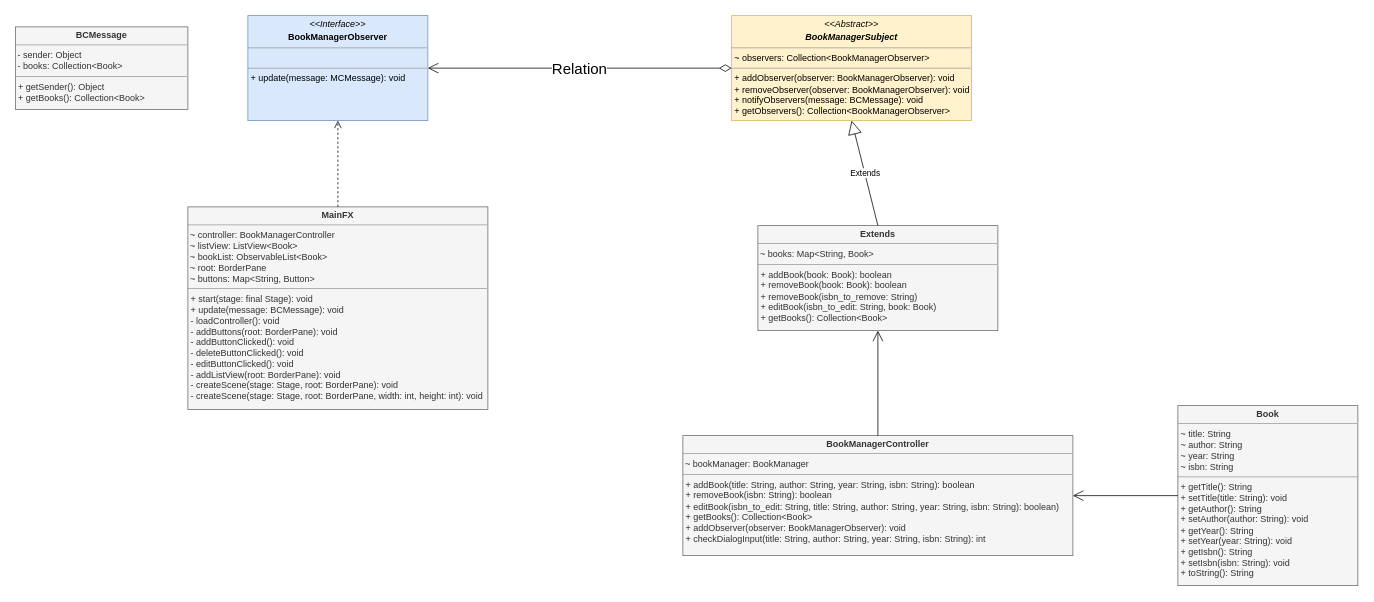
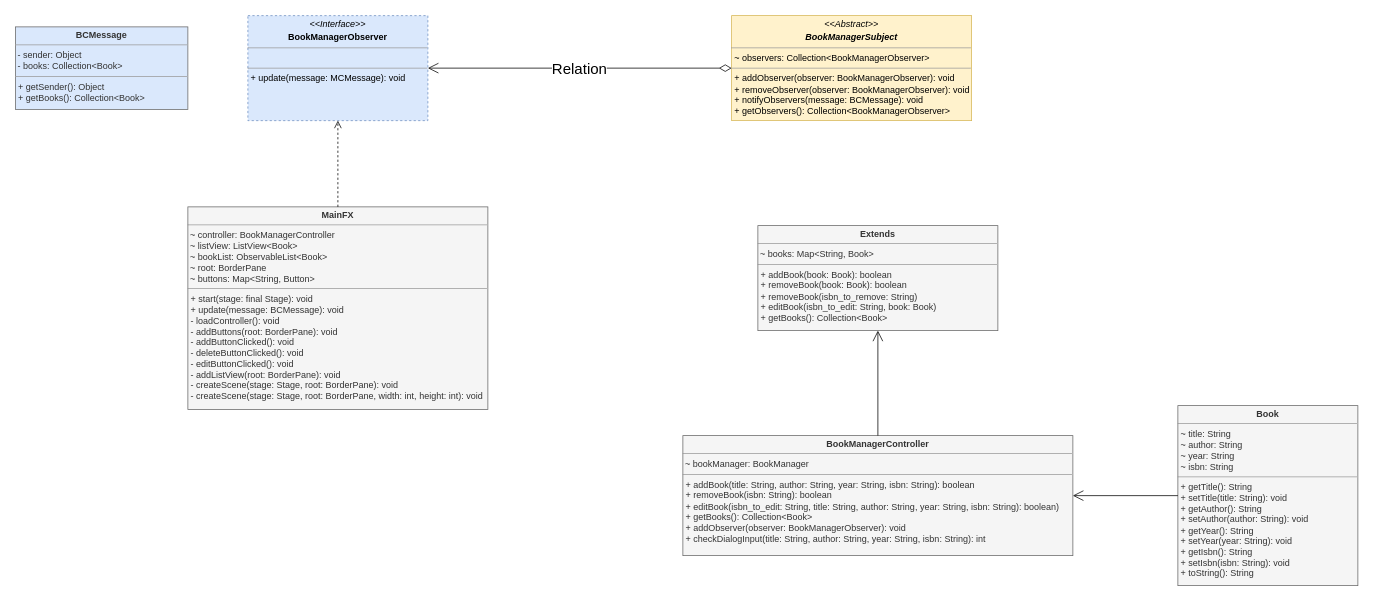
node "BCMessage - sender: Object - books: Collection<Book> + getSender(): Object + getBooks(): Collection<Book>": fillcolor #f5f5f5 -> #dae8fc
node "<<Interface>> BookManagerObserver + update(message: MCMessage): void": style solid -> dashed
edge "Extends ~ books: Map<String, Book> + addBook(book: Book): boolean + removeBook(book: Book): boolean + removeBook(isbn_to_remove: String) + editBook(isbn_to_edit: String, book: Book) + getBooks(): Collection<Book>" -> "<<Abstract>> BookManagerSubject ~ observers: Collection<BookManagerObserver> + addObserver(observer: BookManagerObserver): void + removeObserver(observer: BookManagerObserver): void + notifyObservers(message: BCMessage): void + getObservers(): Collection<BookManagerObserver>": removed, label "Extends"
